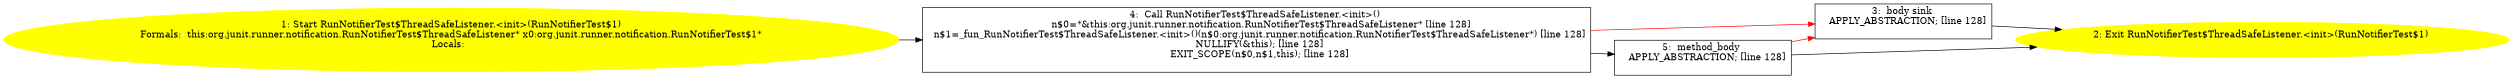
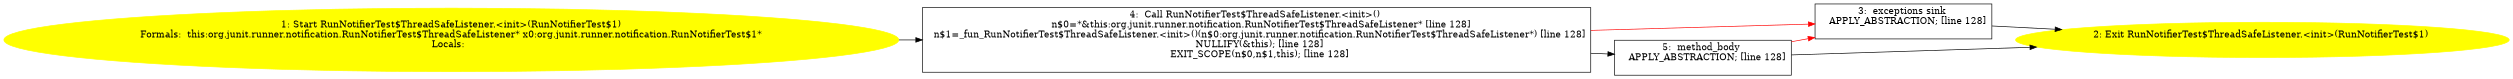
node "3:  body sink APPLY_ABSTRACTION; [line 128]": label "3:  body sink APPLY_ABSTRACTION; [line 128]" -> "3:  exceptions sink APPLY_ABSTRACTION; [line 128]"
